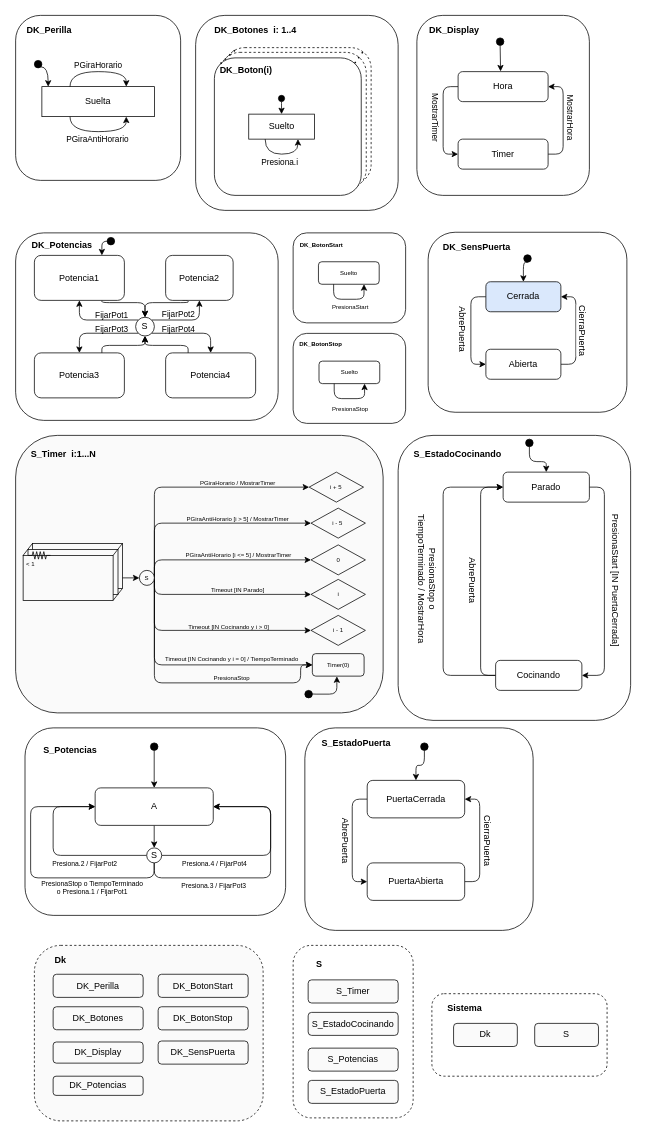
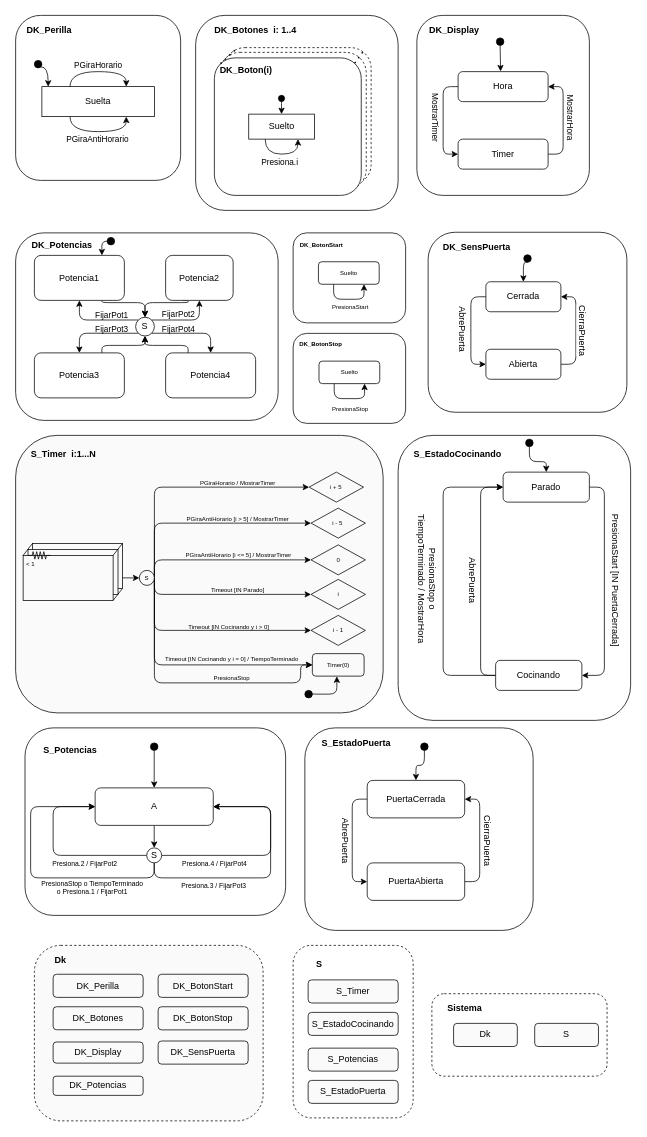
node "Cerrada": fillcolor #dae8fc -> #ffffff
